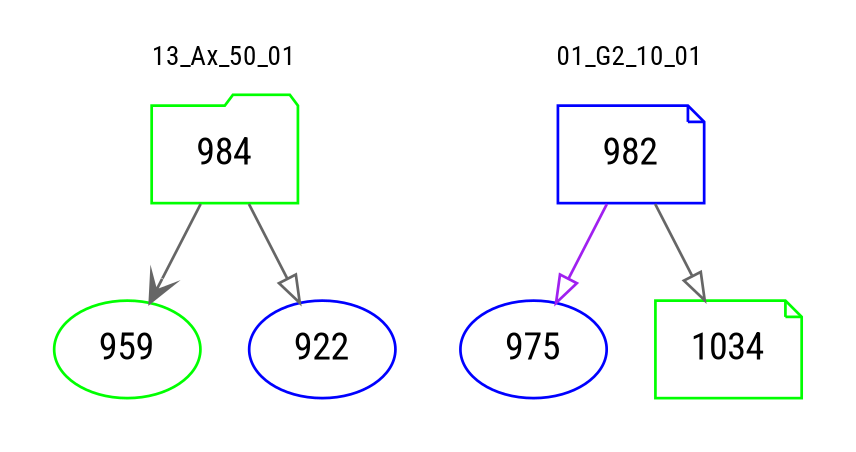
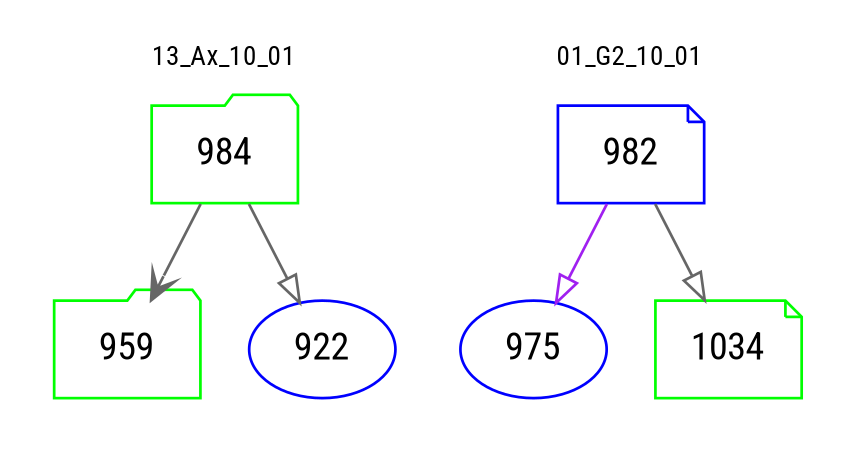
cluster "13_Ax_50_01": label "13_Ax_50_01" -> "13_Ax_10_01"
node "959": shape ellipse -> folder
